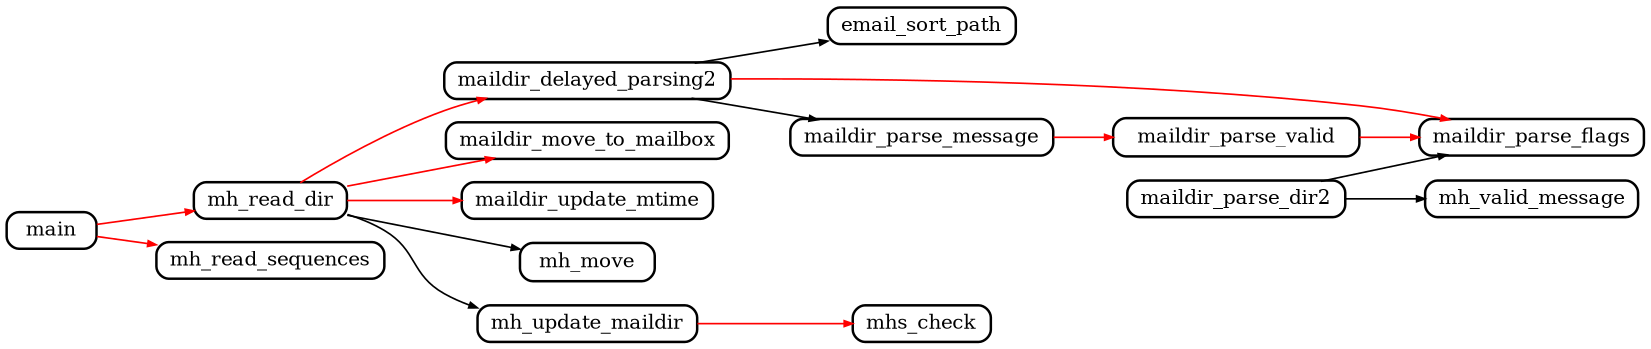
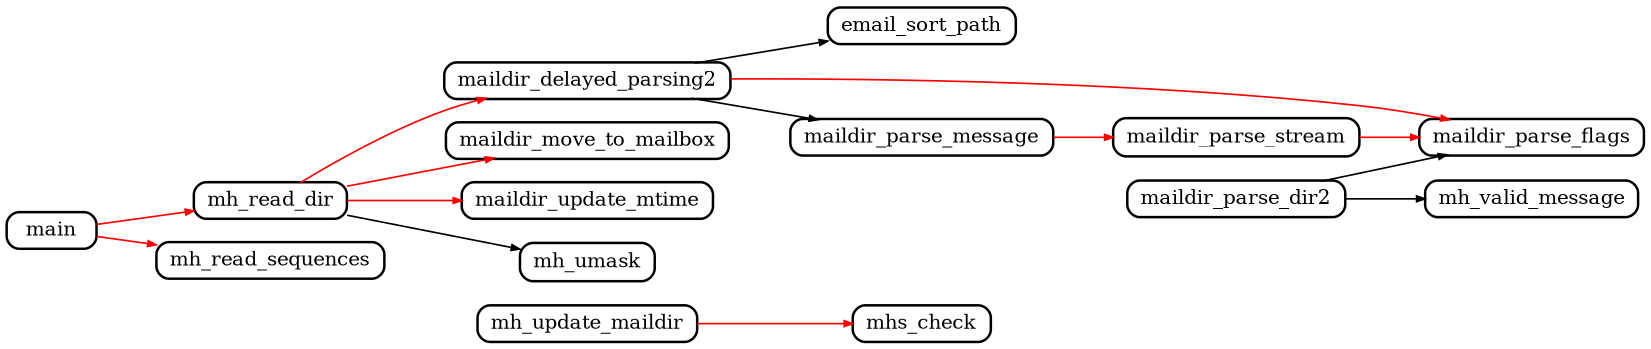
node "maildir_parse_valid": label "maildir_parse_valid" -> "maildir_parse_stream"
edge "mh_read_dir" -> "mh_update_maildir": removed
node "mh_move": label "mh_move" -> "mh_umask"
